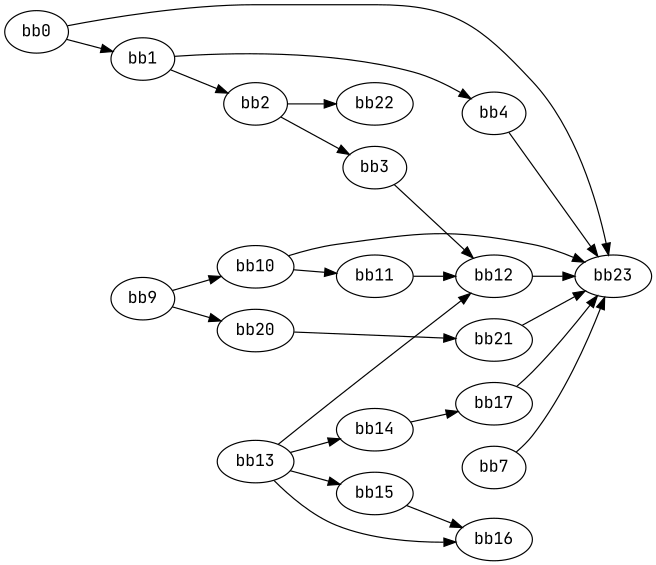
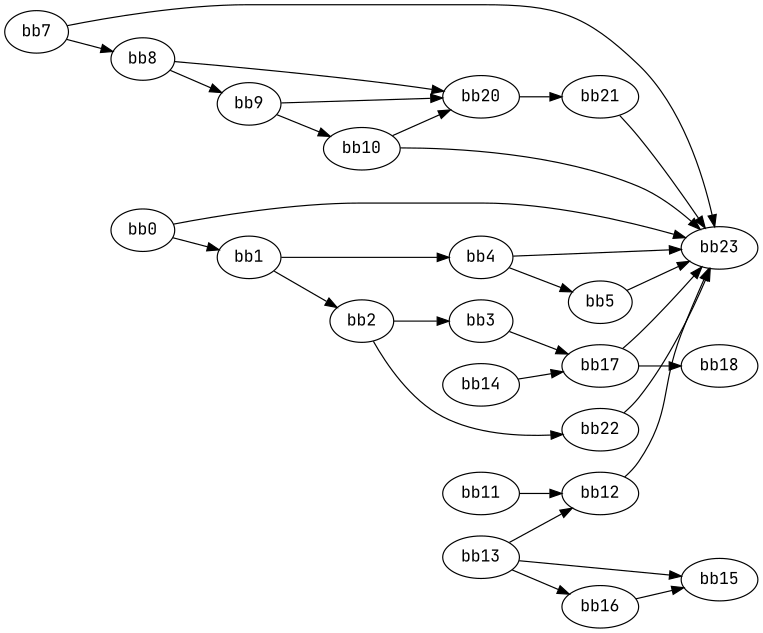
node "bb8": added
edge "bb3" -> "bb12": now "bb3" -> "bb17"
edge "bb10" -> "bb11": now "bb10" -> "bb20"
node "bb5": added
node "bb18": added
edge "bb22" -> "bb23": added
edge "bb13" -> "bb14": removed
edge "bb15" -> "bb16": reversed
